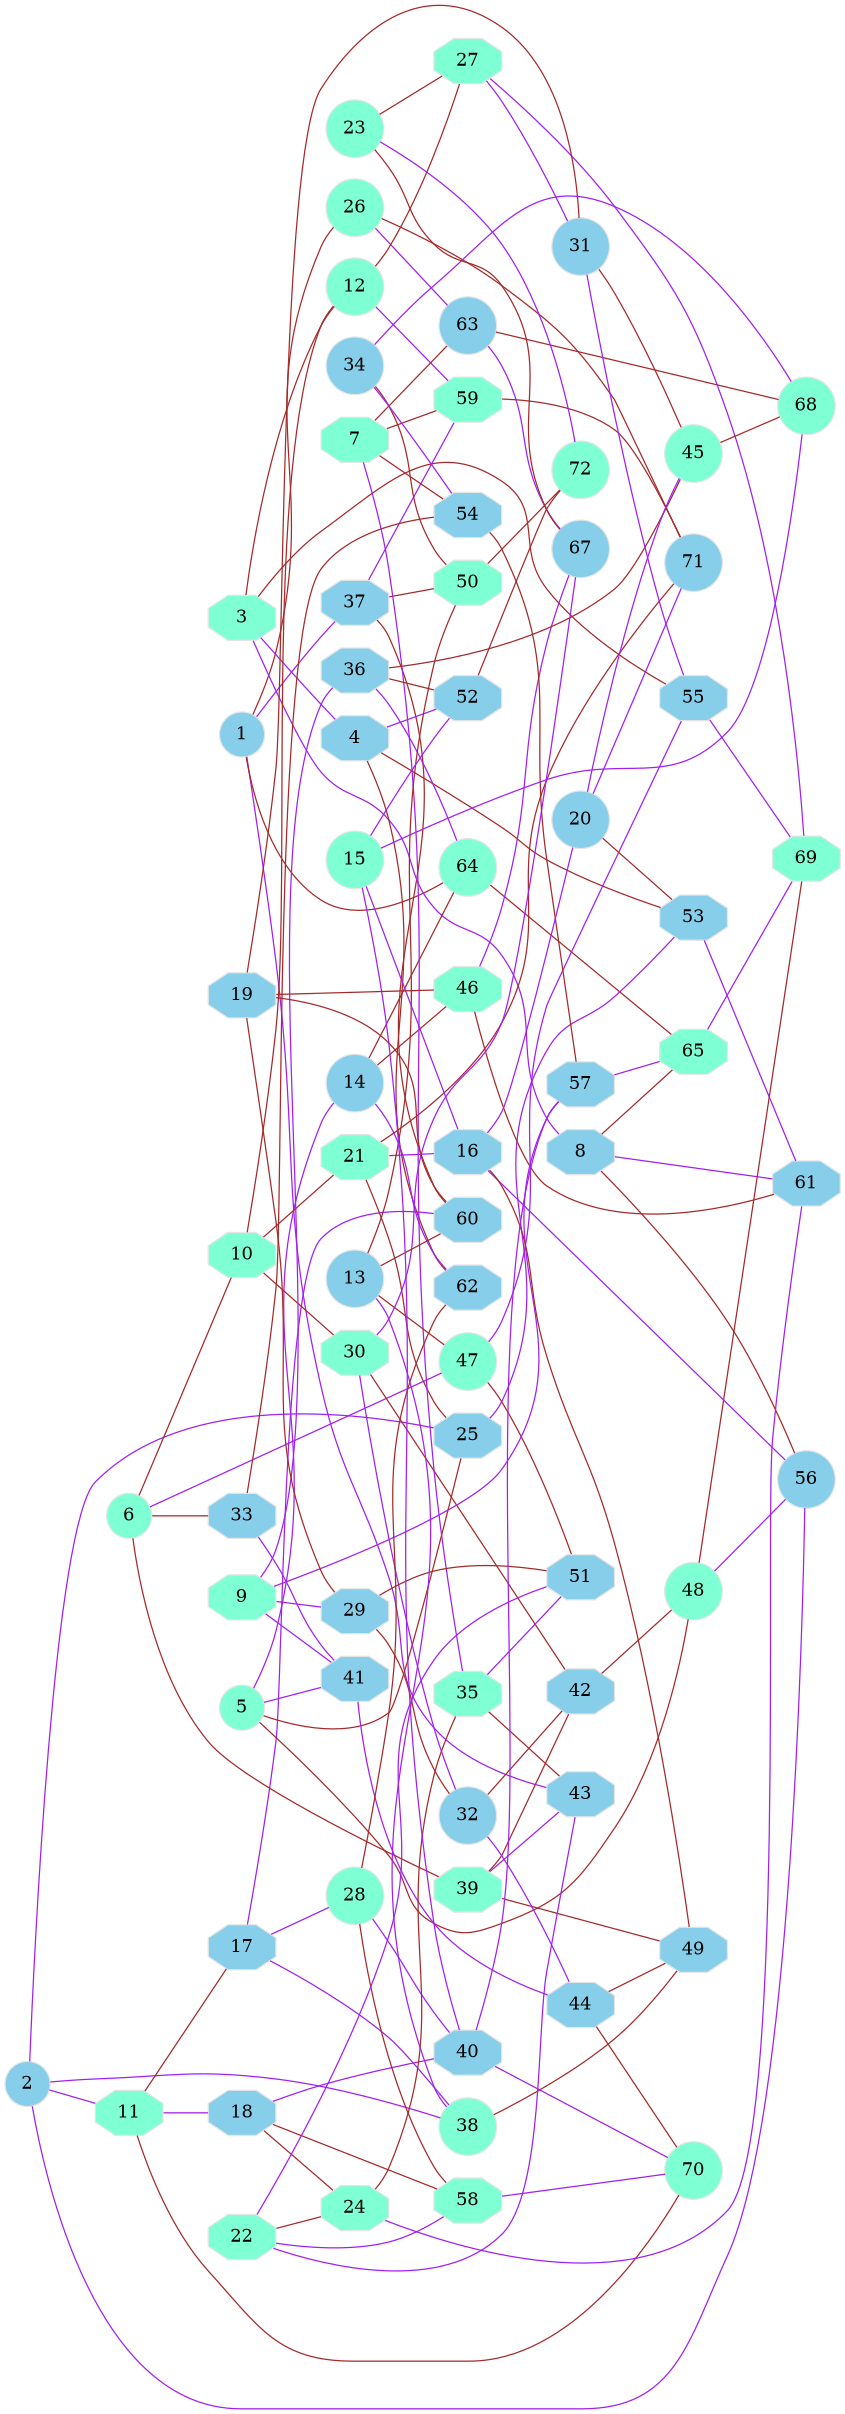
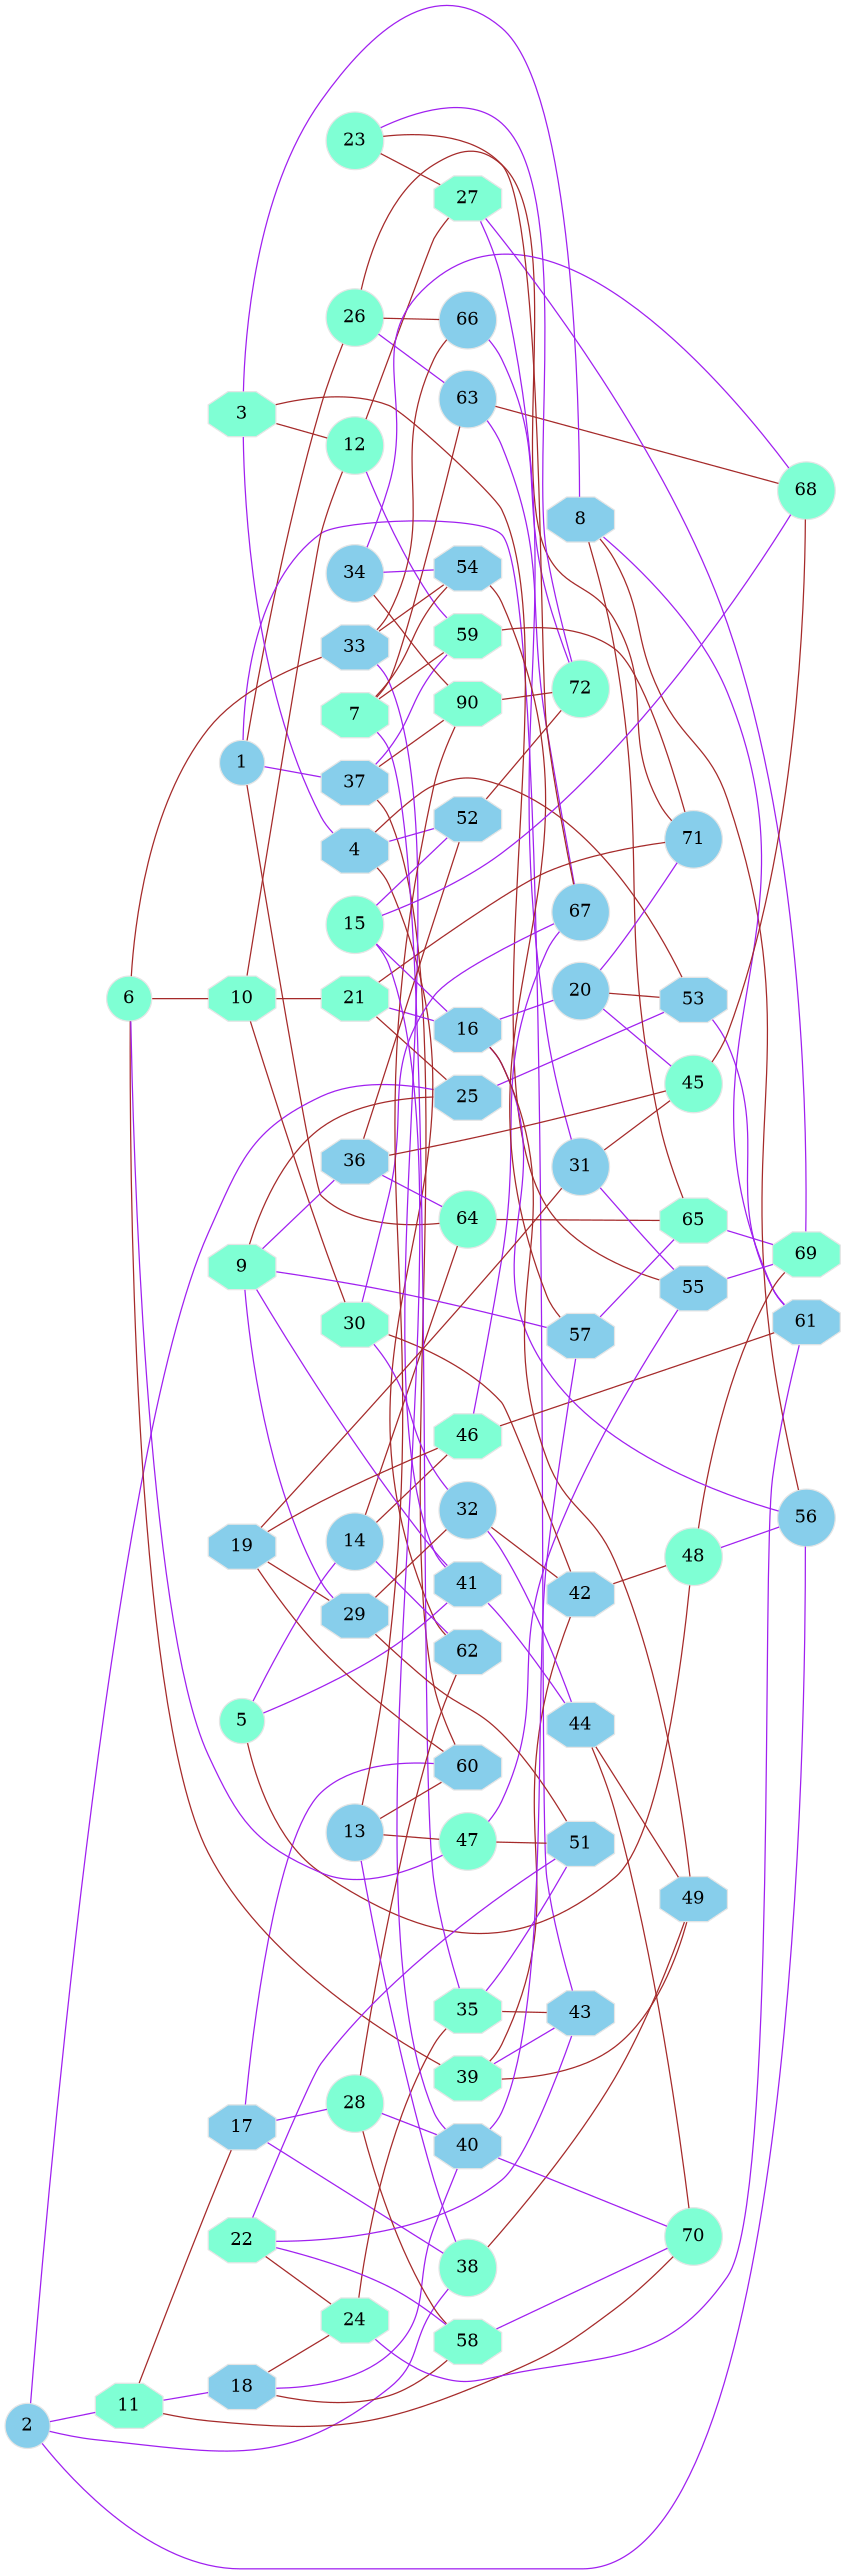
node "66": added
node "50": label "50" -> "90"
edge "25" -- "5": now "25" -- "9"
